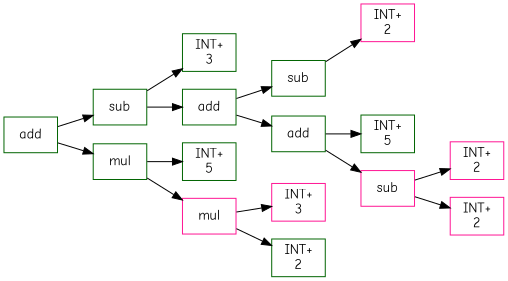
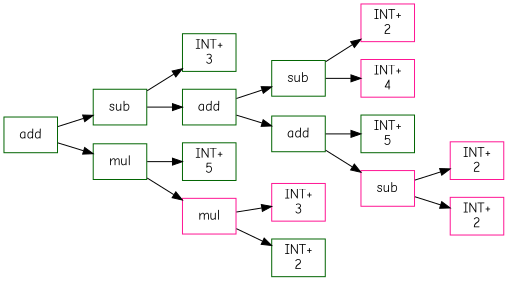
node "INT+ 4": added
